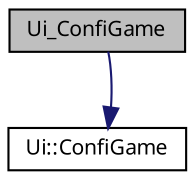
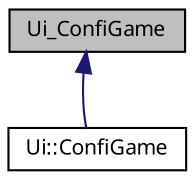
edge "Ui_ConfiGame" -> "Ui::ConfiGame": reversed
